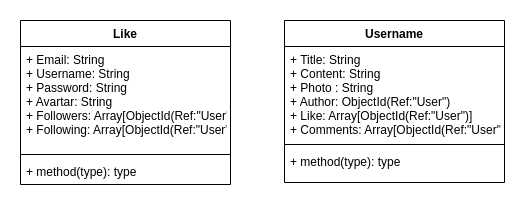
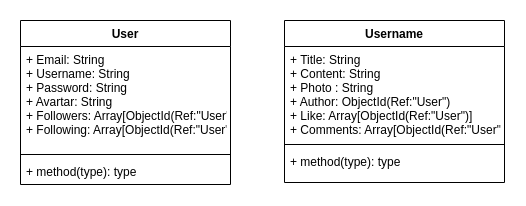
node "Like": label "Like" -> "User"
